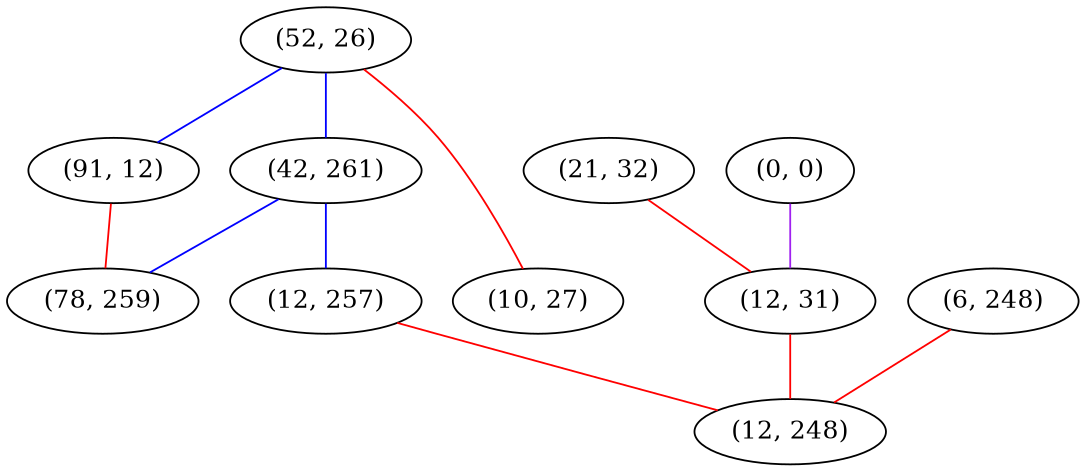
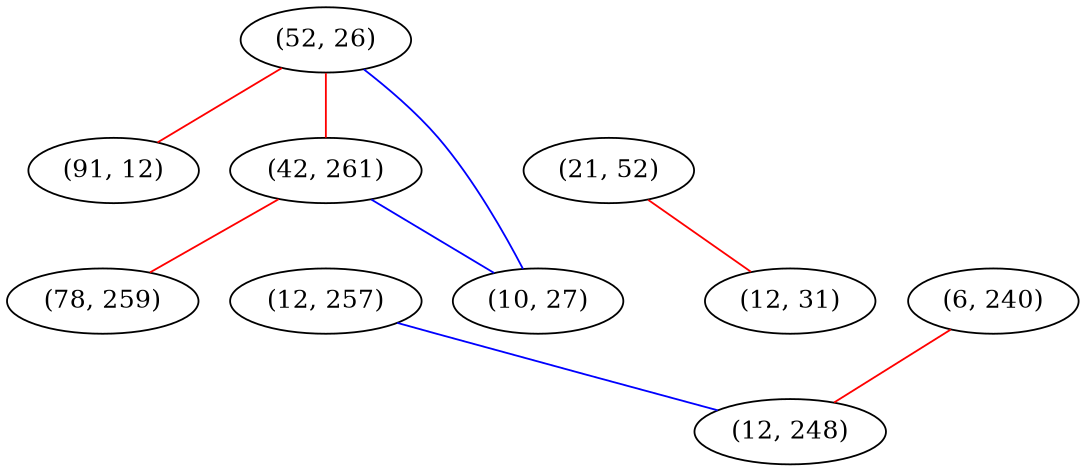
edge "(52, 26)" -- "(91, 12)": color blue -> red
edge "(52, 26)" -- "(42, 261)": color blue -> red
edge "(52, 26)" -- "(10, 27)": color red -> blue
node "(21, 32)": label "(21, 32)" -> "(21, 52)"
node "(0, 0)": removed
edge "(91, 12)" -- "(78, 259)": removed
edge "(42, 261)" -- "(78, 259)": color blue -> red
edge "(42, 261)" -- "(12, 257)": now "(42, 261)" -- "(10, 27)"
node "(6, 248)": label "(6, 248)" -> "(6, 240)"
edge "(12, 257)" -- "(12, 248)": color red -> blue
edge "(12, 31)" -- "(12, 248)": removed
